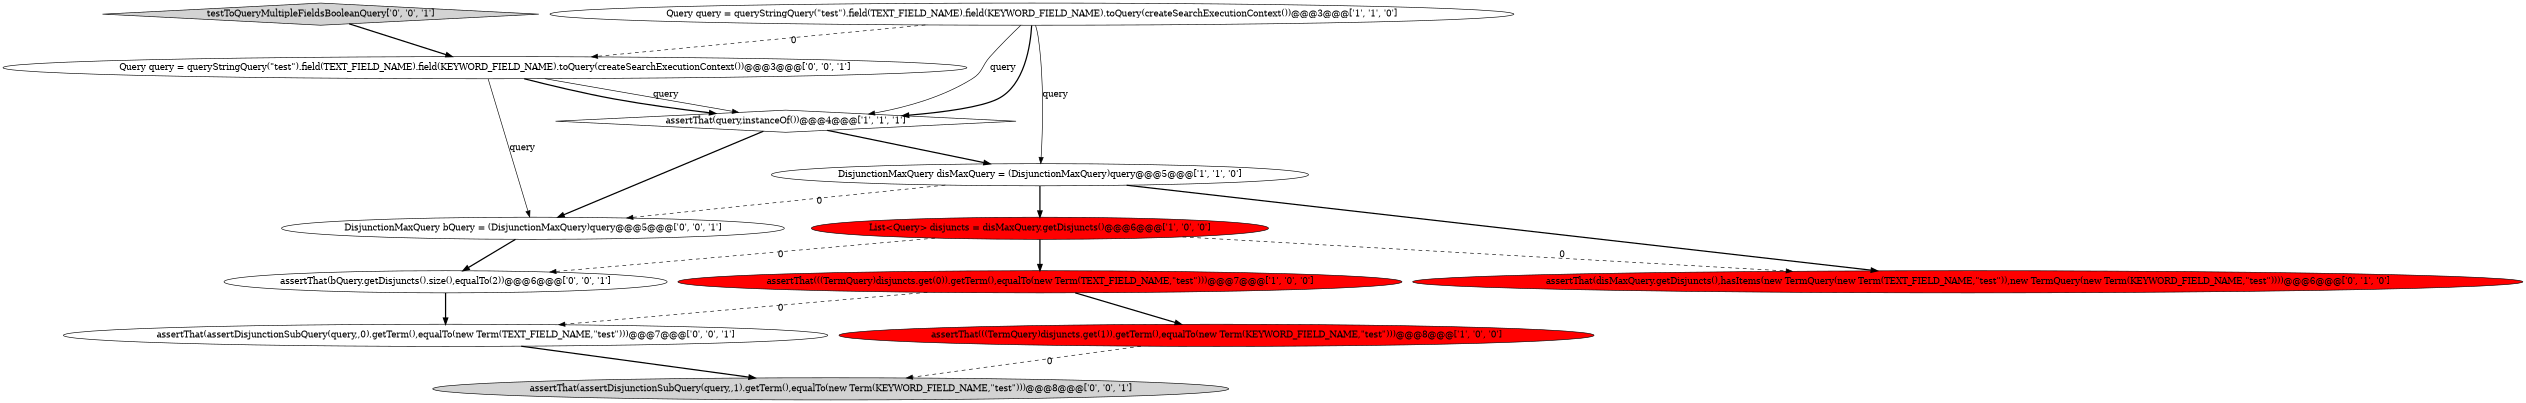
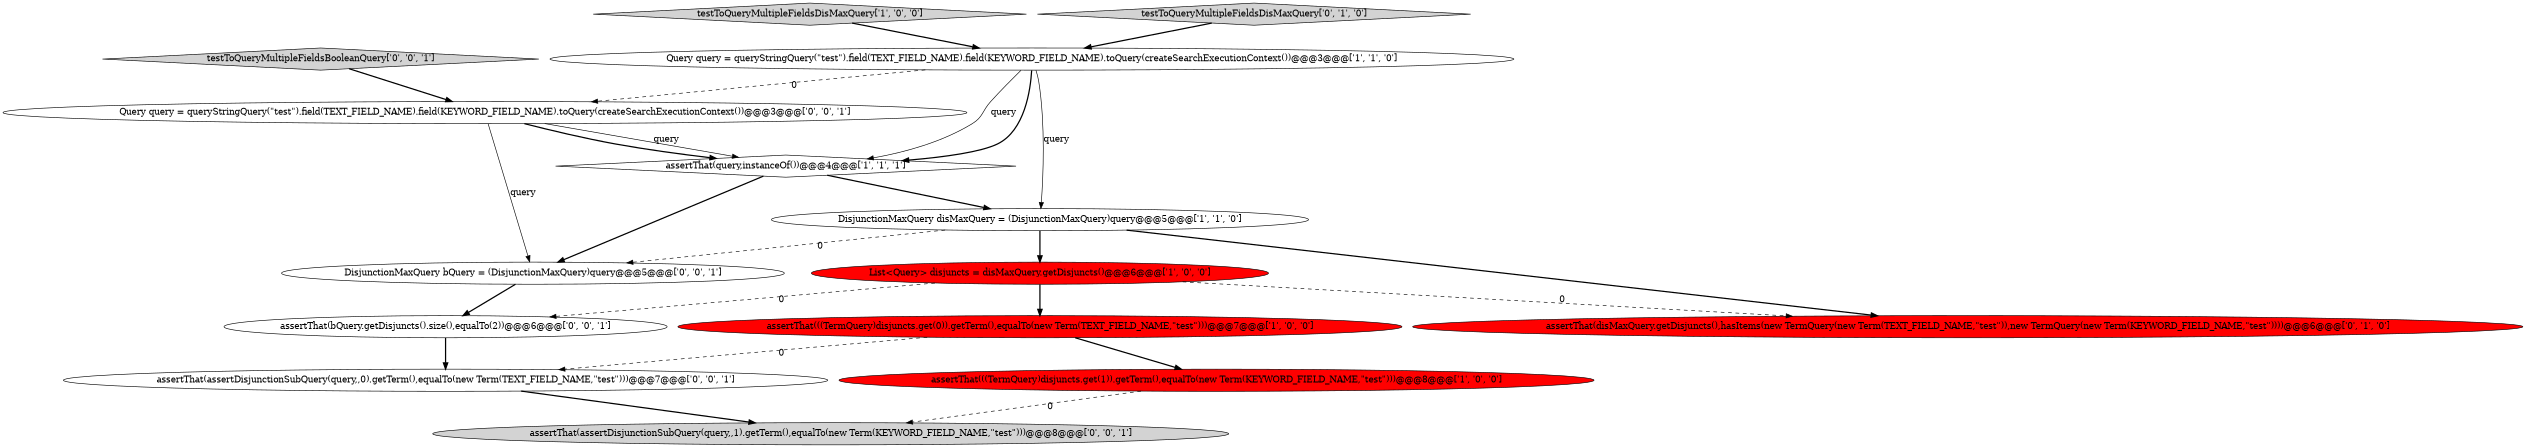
node "testToQueryMultipleFieldsDisMaxQuery['1', '0', '0']": added
node "testToQueryMultipleFieldsDisMaxQuery['0', '1', '0']": added
